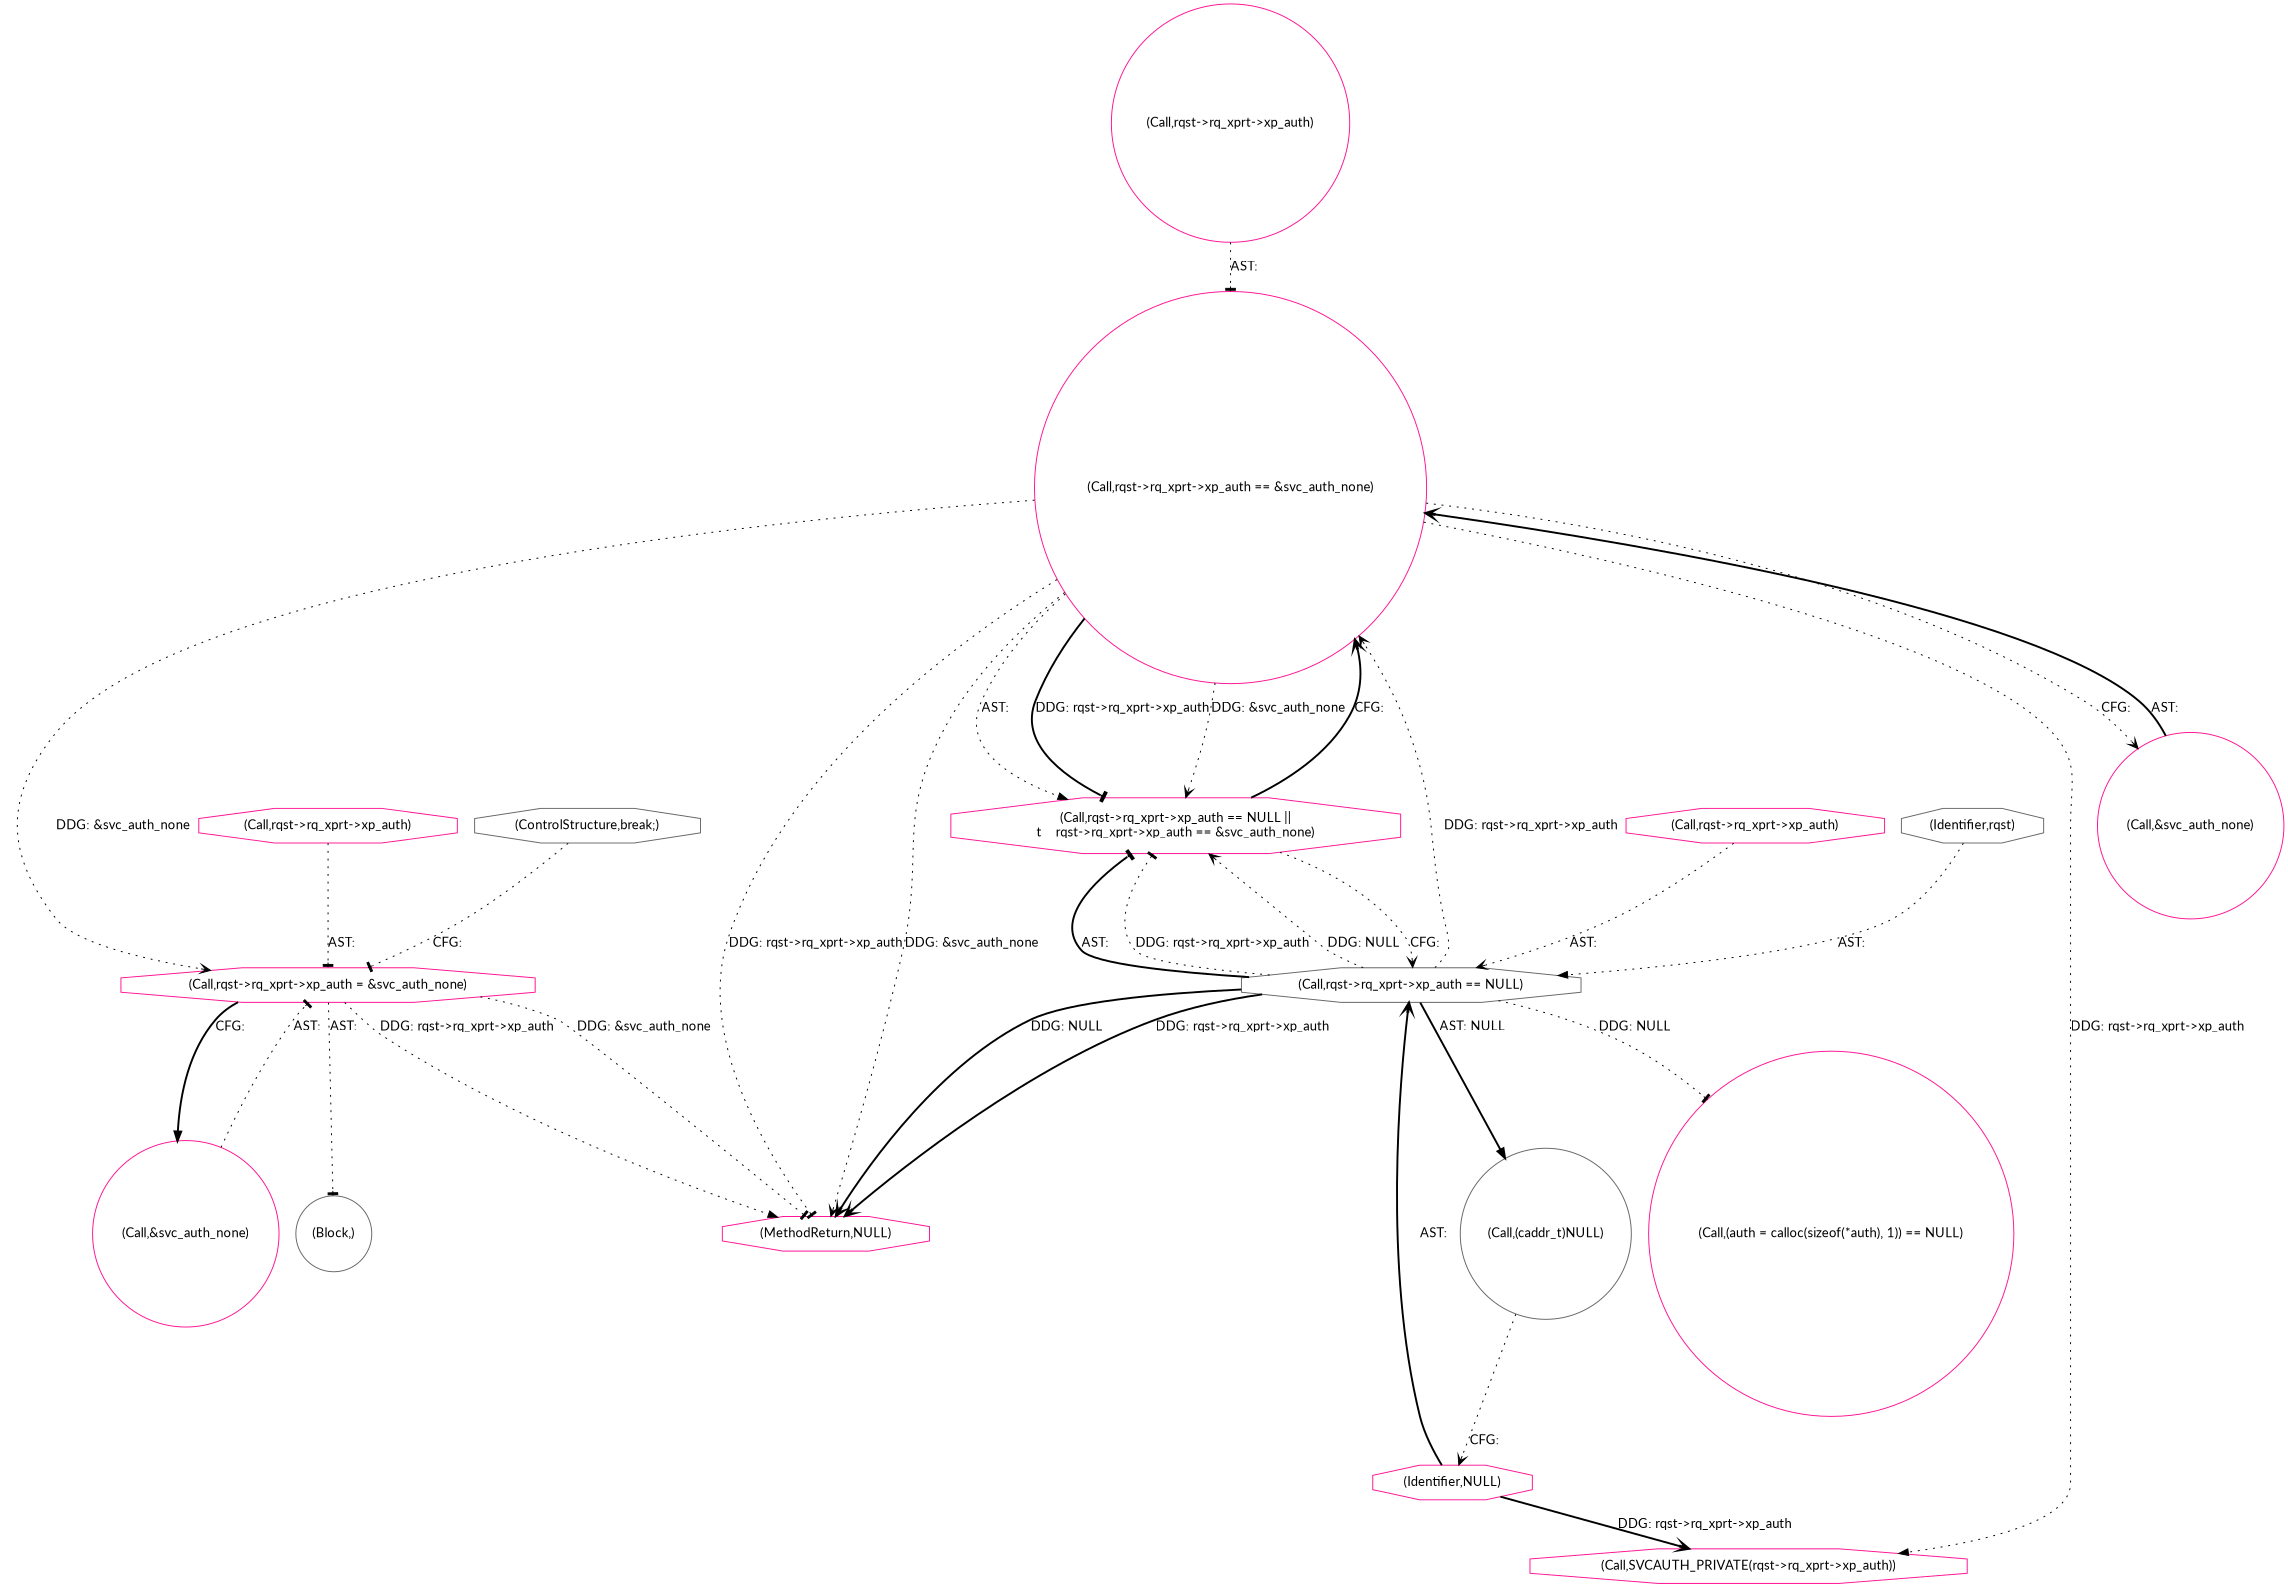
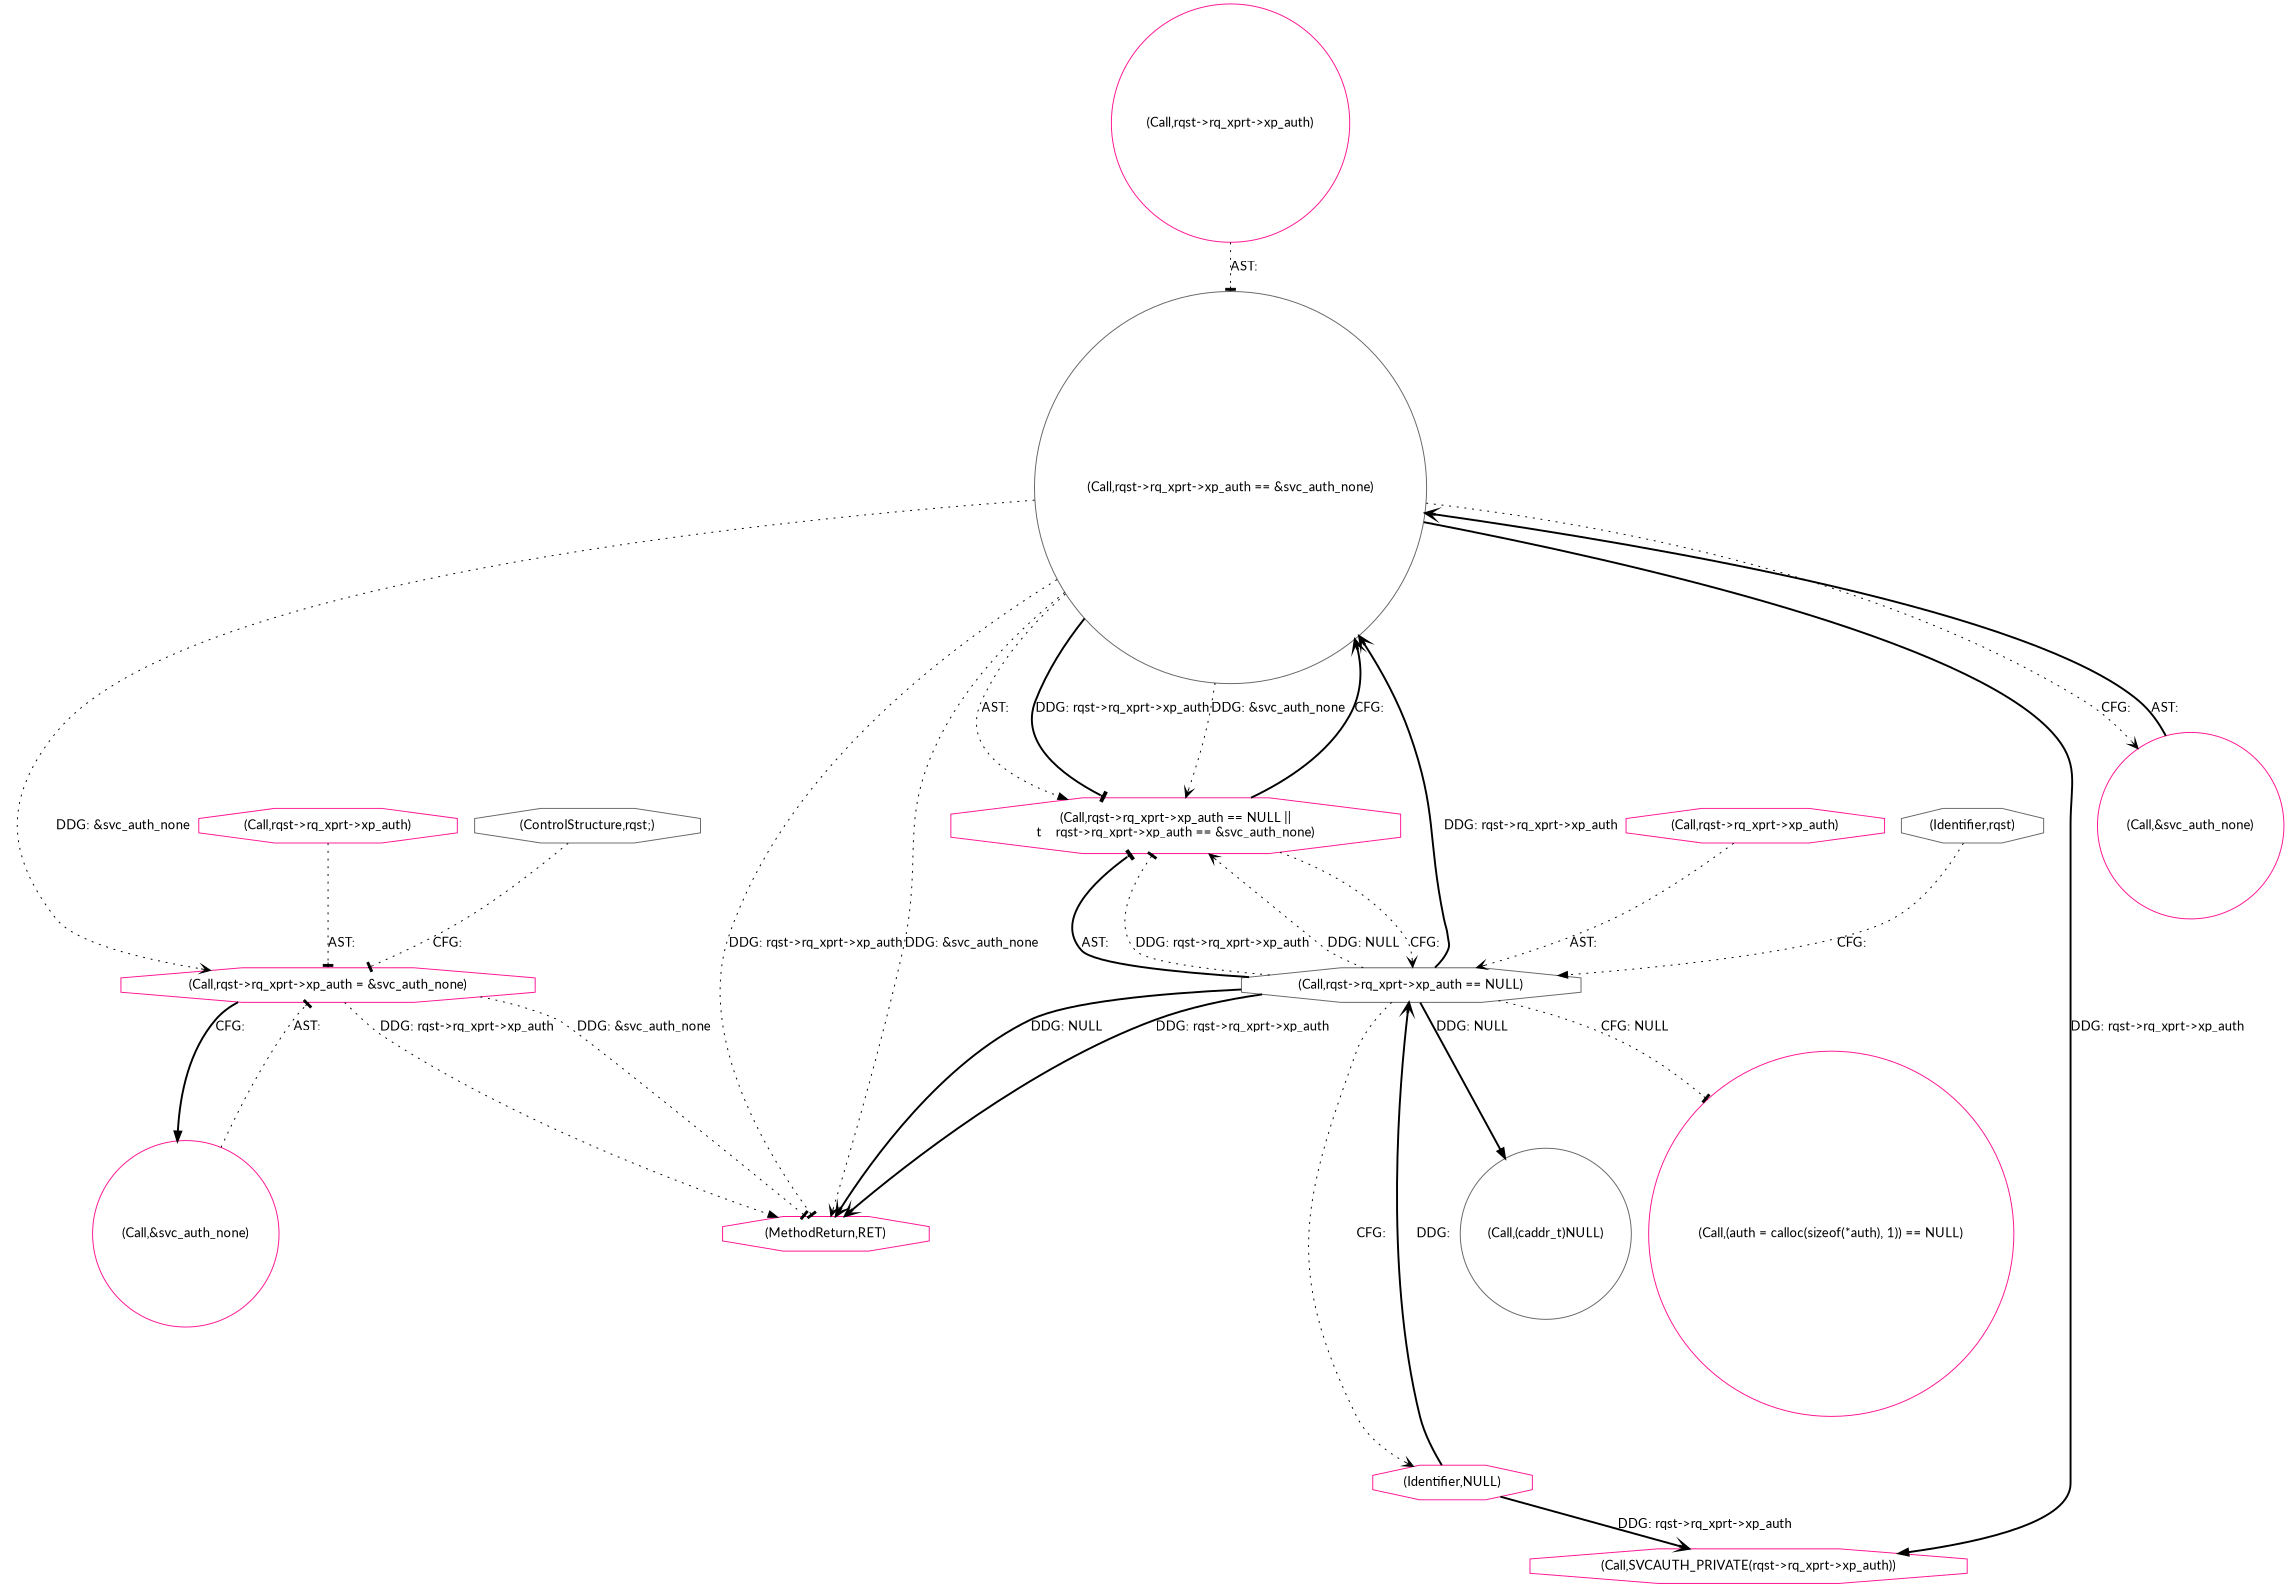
node "(Call,rqst->rq_xprt->xp_auth == &svc_auth_none)": color deeppink -> gray40
edge "(Call,rqst->rq_xprt->xp_auth == NULL)" -> "(Call,rqst->rq_xprt->xp_auth == &svc_auth_none)": style dotted -> bold
node "(ControlStructure,break;)": label "(ControlStructure,break;)" -> "(ControlStructure,rqst;)"
edge "(Call,rqst->rq_xprt->xp_auth == &svc_auth_none)" -> "(Call,SVCAUTH_PRIVATE(rqst->rq_xprt->xp_auth))": style dotted -> bold
edge "(Identifier,rqst)" -> "(Call,rqst->rq_xprt->xp_auth == NULL)": label "AST: " -> "CFG: "
edge "(Call,rqst->rq_xprt->xp_auth == NULL)" -> "(Call,(caddr_t)NULL)": label "AST: NULL" -> "DDG: NULL"
edge "(Call,rqst->rq_xprt->xp_auth == NULL)" -> "(Call,(auth = calloc(sizeof(*auth), 1)) == NULL)": label "DDG: NULL" -> "CFG: NULL"
node "(Block,)": removed
node "(MethodReturn,NULL)": label "(MethodReturn,NULL)" -> "(MethodReturn,RET)"
edge "(Identifier,NULL)" -> "(Call,rqst->rq_xprt->xp_auth == NULL)": label "AST: " -> "DDG: "
edge "(Call,(caddr_t)NULL)" -> "(Identifier,NULL)": now "(Call,rqst->rq_xprt->xp_auth == NULL)" -> "(Identifier,NULL)"
